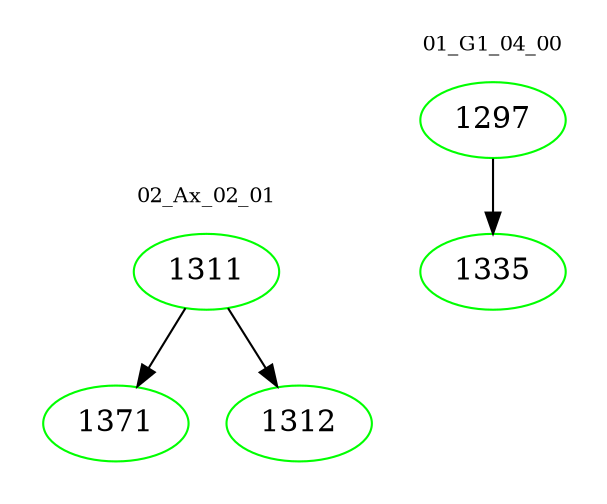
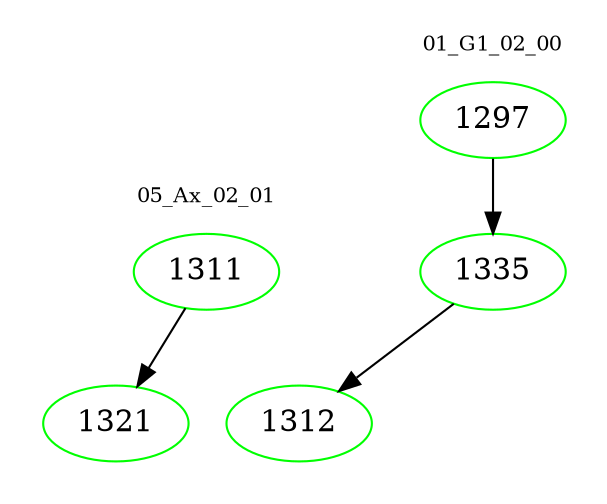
cluster "01_G1_04_00": label "01_G1_04_00" -> "01_G1_02_00"
cluster "02_Ax_02_01": label "02_Ax_02_01" -> "05_Ax_02_01"
edge "1311" -> "1312": now "1335" -> "1312"
node "1371": label "1371" -> "1321"
